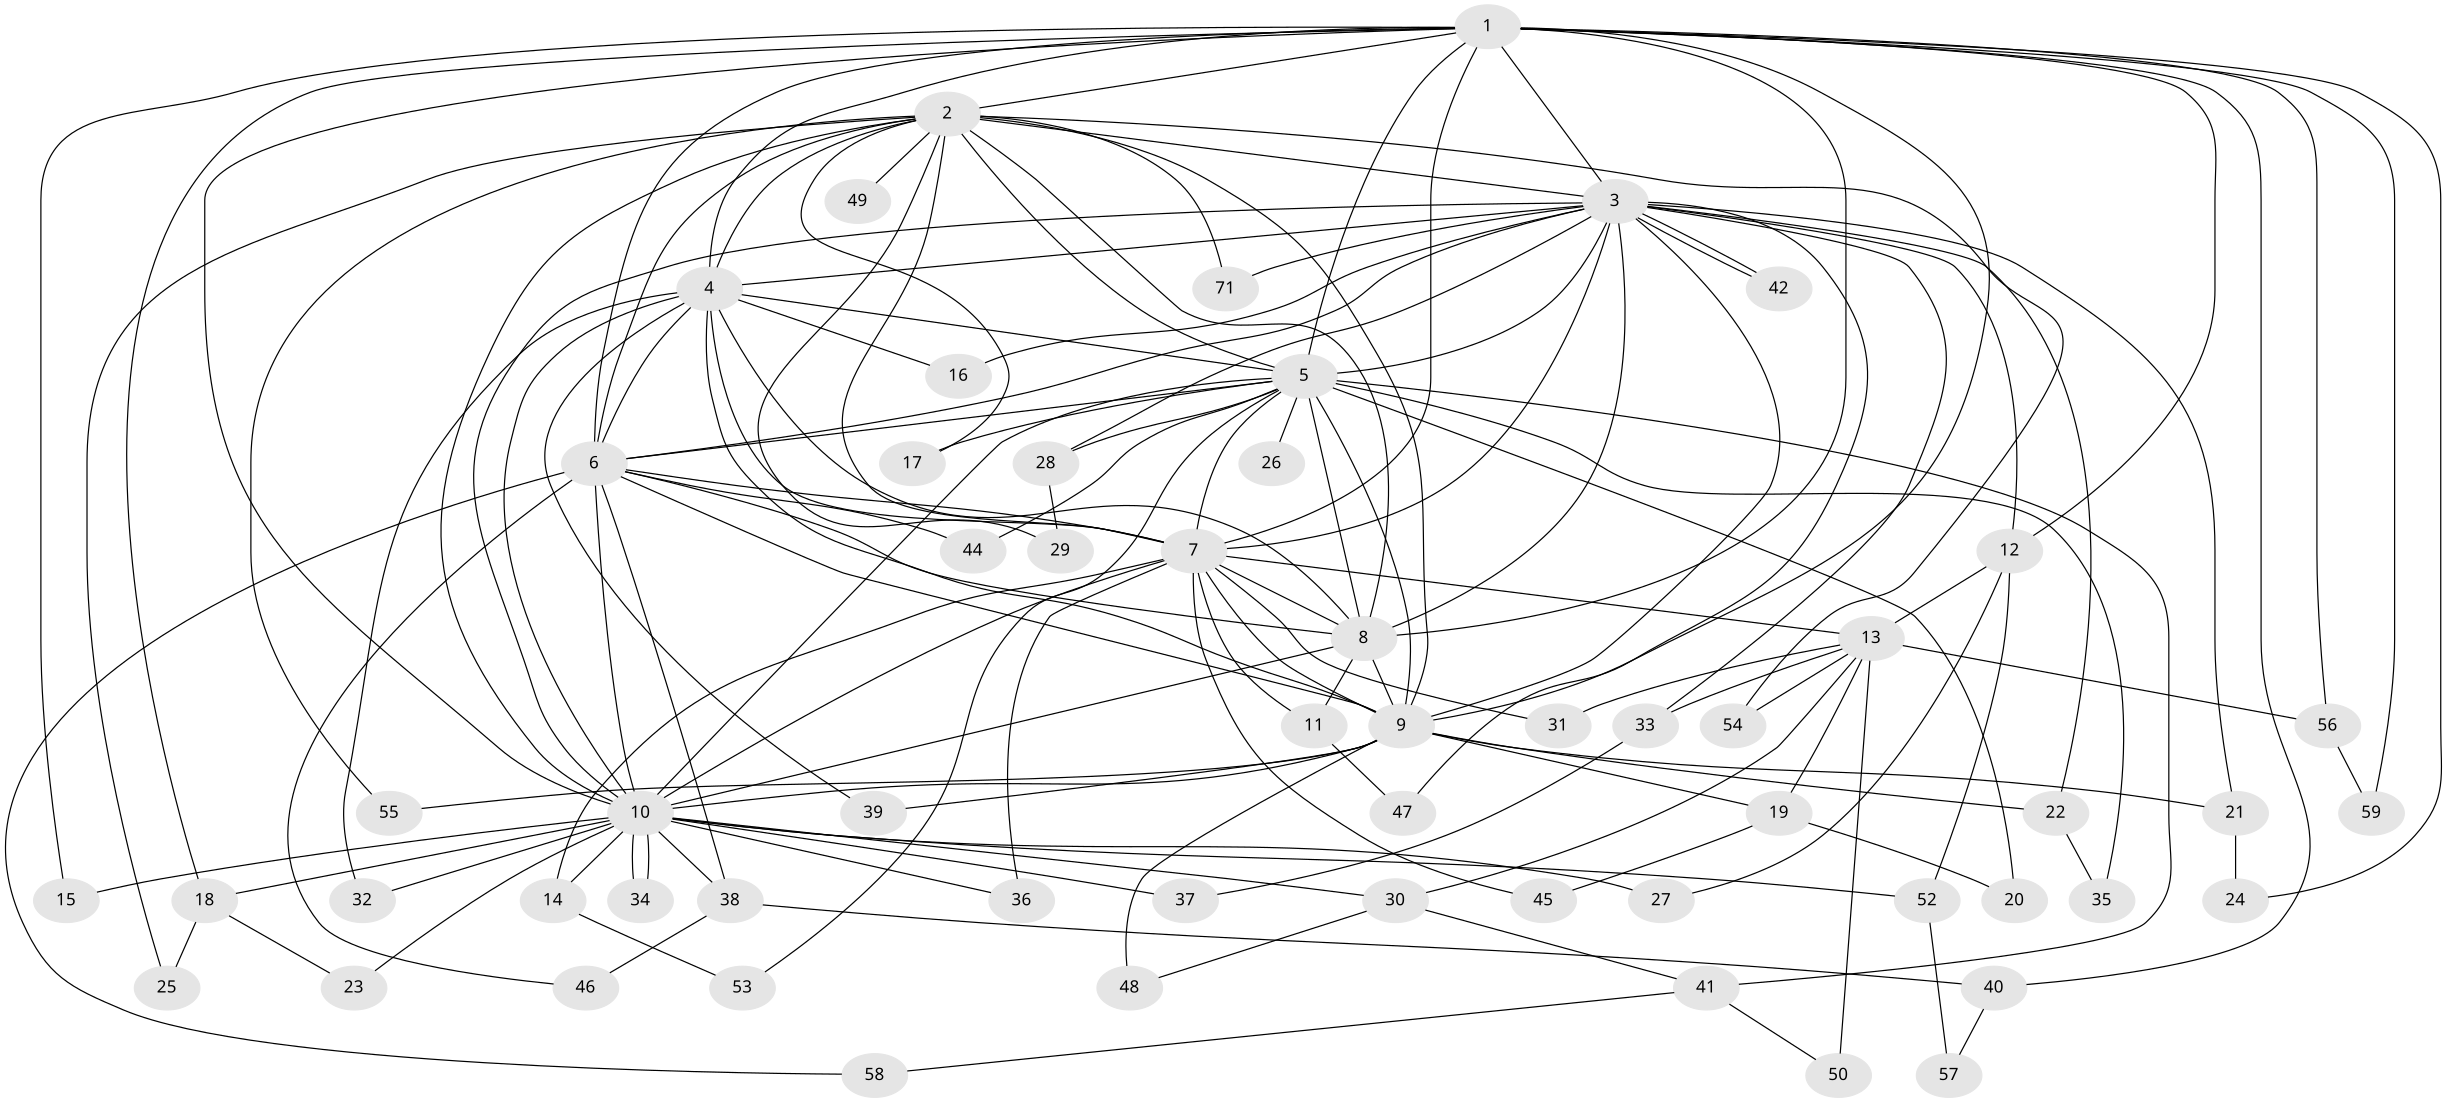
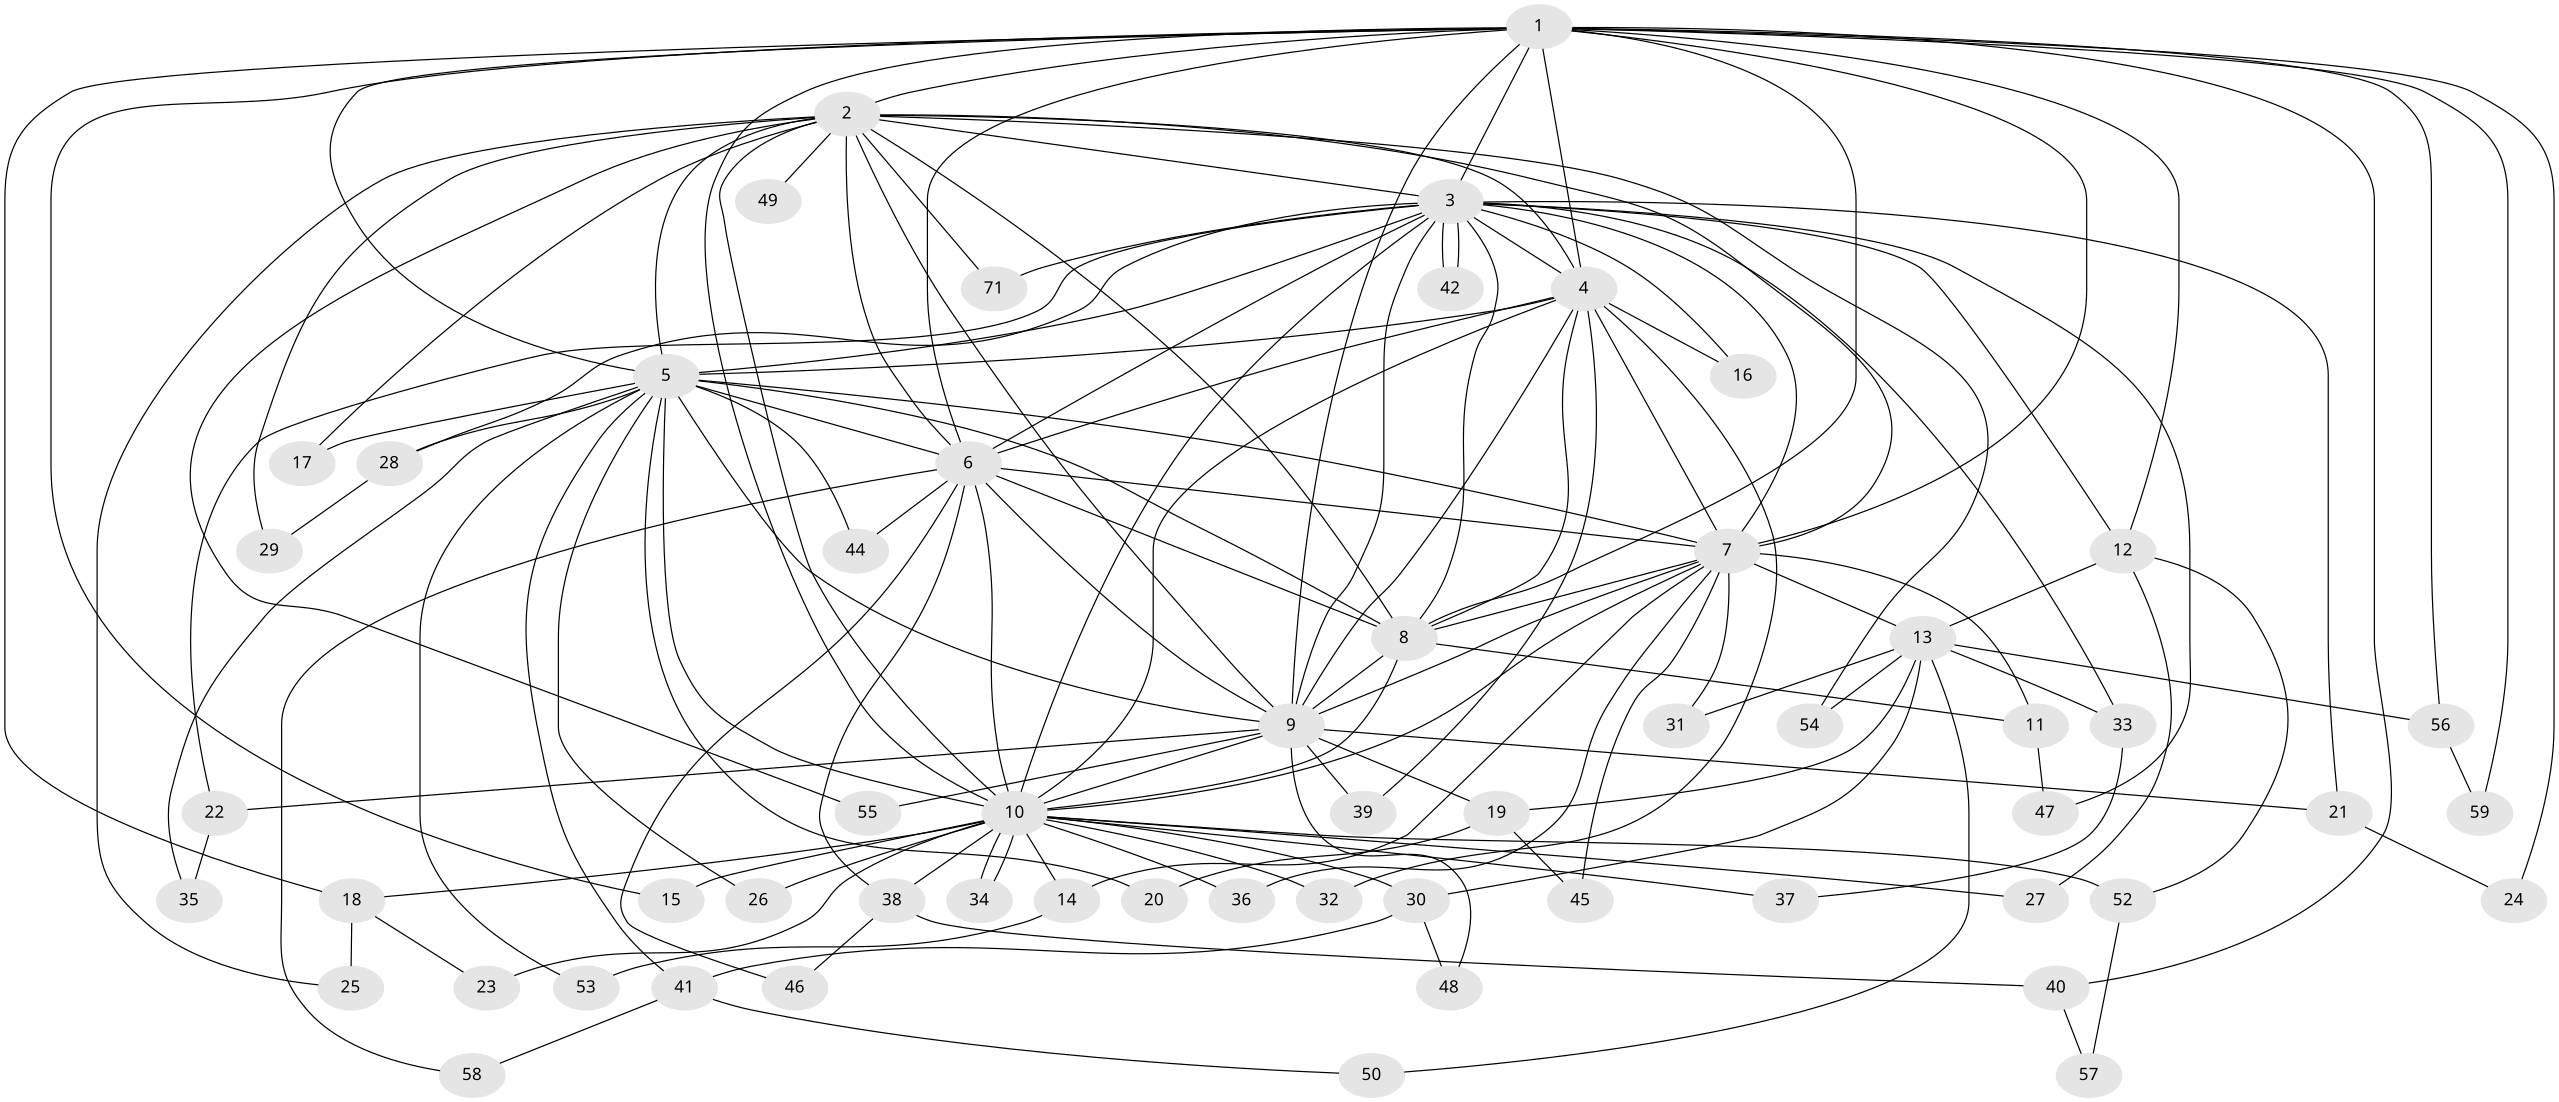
edge "10" -- "26": added
